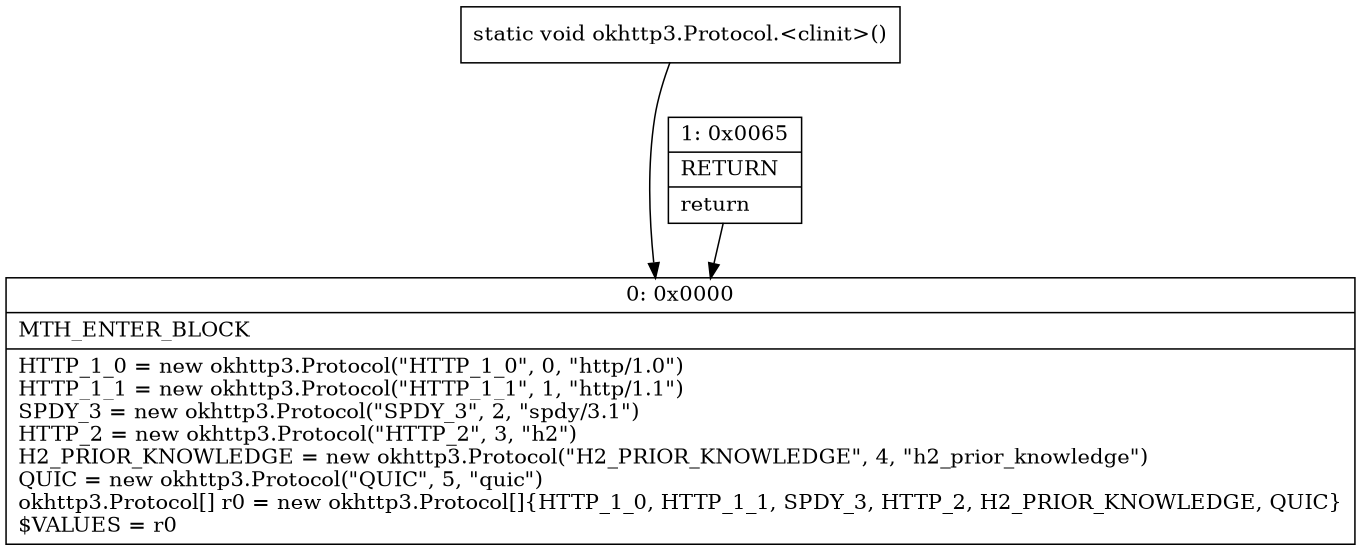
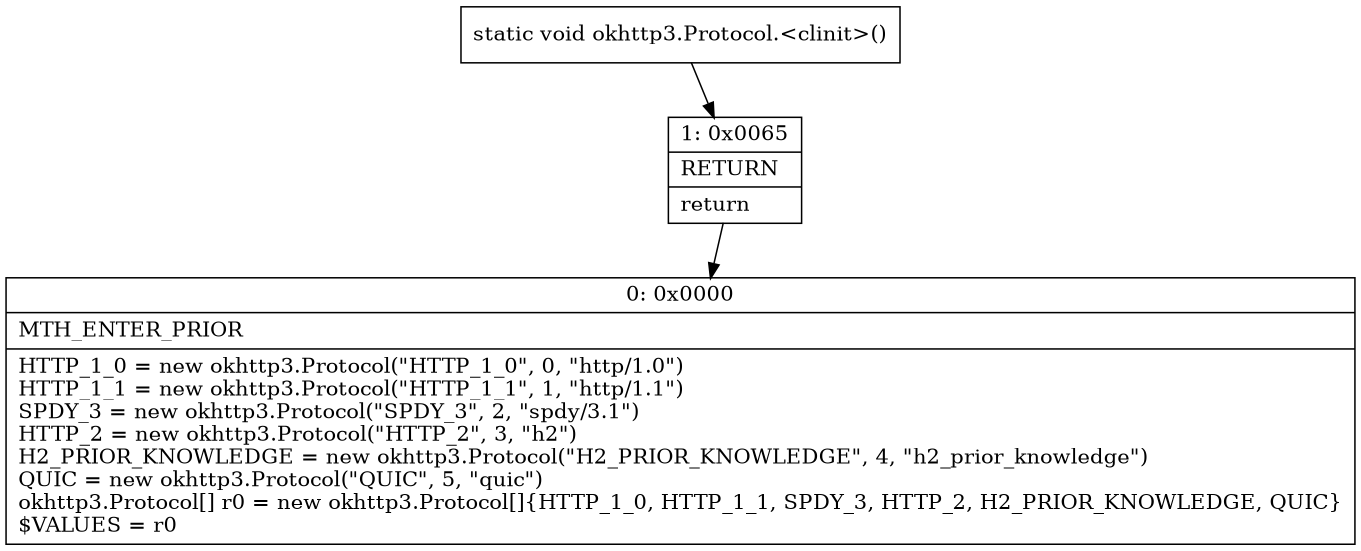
edge "static void okhttp3.Protocol.<clinit>()" -> "0: 0x0000": now "static void okhttp3.Protocol.<clinit>()" -> "1: 0x0065"
node "0: 0x0000": text "MTH_ENTER_BLOCK" -> "MTH_ENTER_PRIOR"
